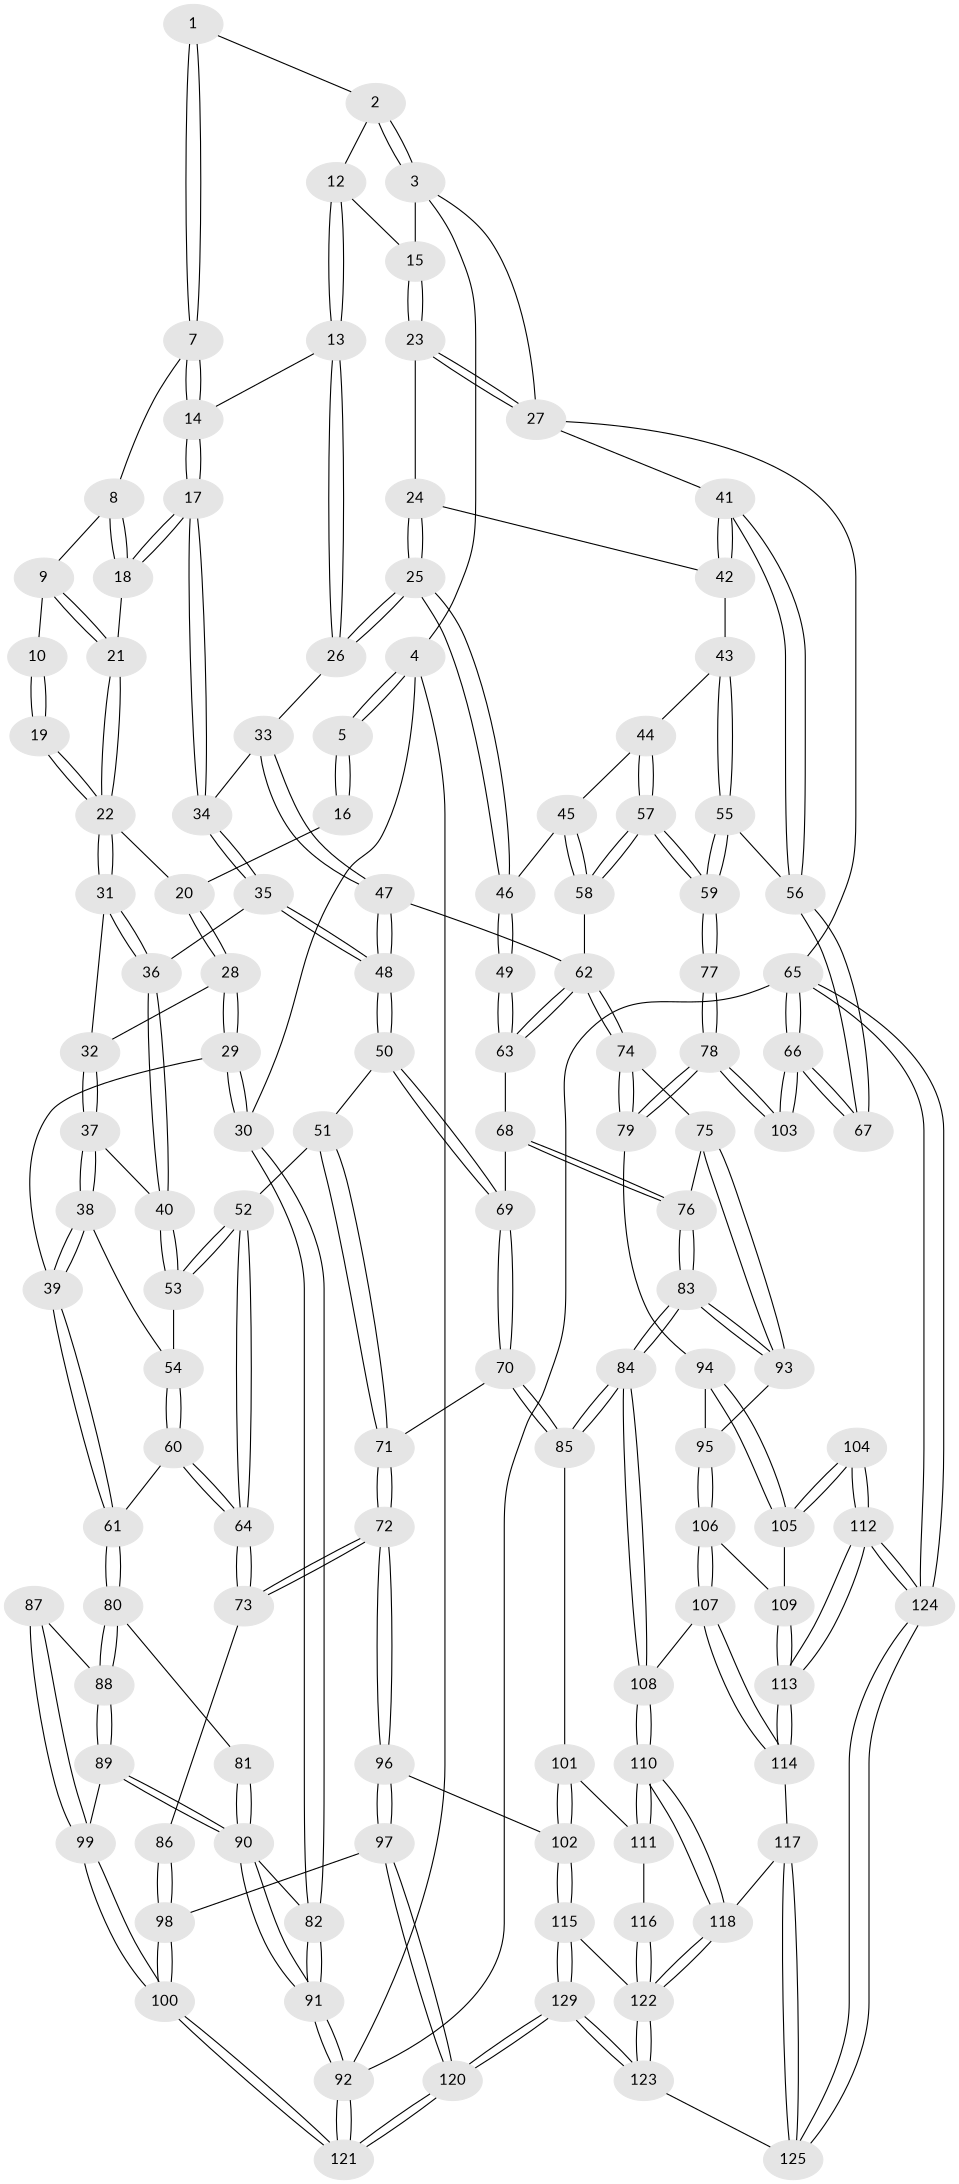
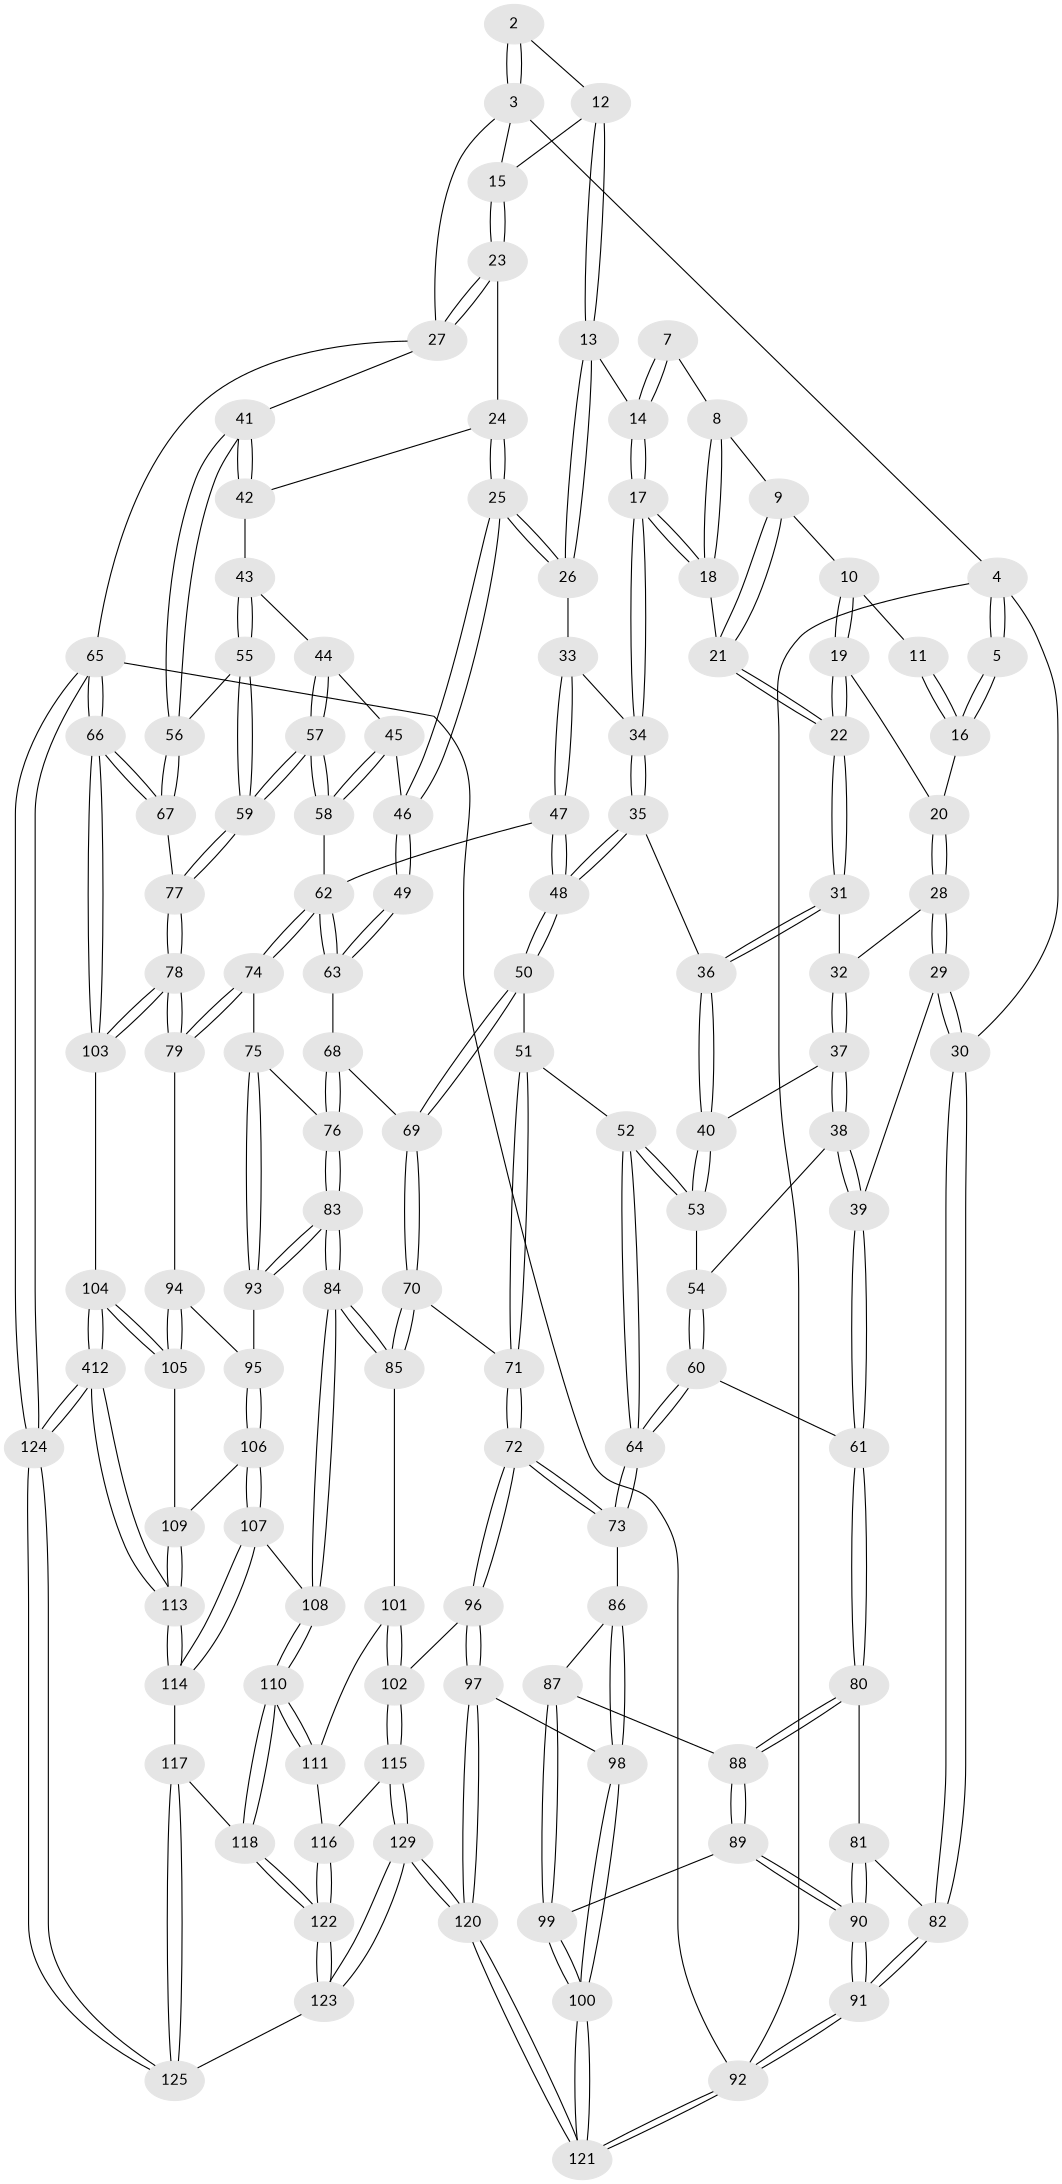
node "1": removed
node "11": added
edge "22" -- "20": now "19" -- "20"
edge "67" -- "77": added
edge "103" -- "104": added
node "112": label "112" -> "412"
edge "86" -- "87": added
edge "90" -- "82": now "81" -- "82"
edge "115" -- "122": now "115" -- "116"
